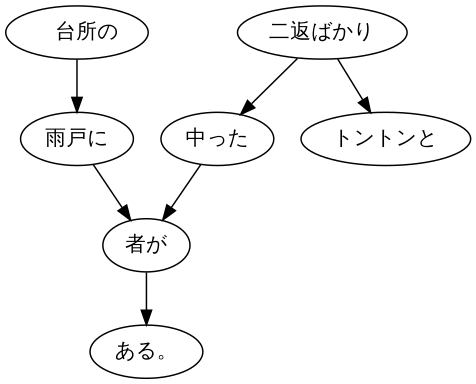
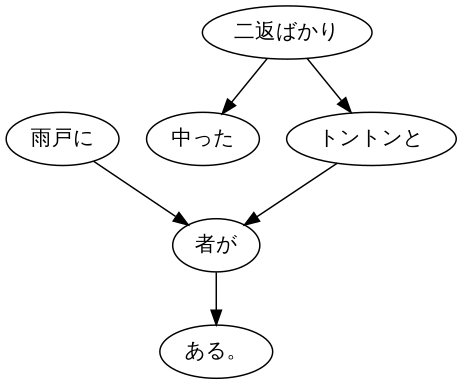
node "台所の": removed
edge "中った" -> "者が": now "トントンと" -> "者が"
